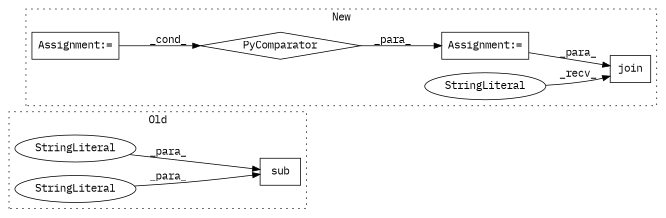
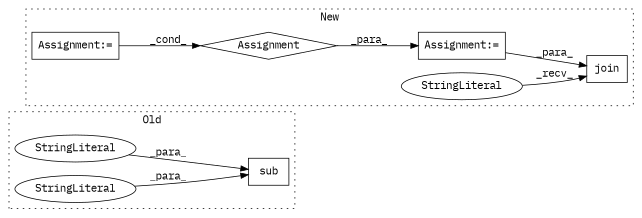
node "PyComparator": label "PyComparator" -> "Assignment"
